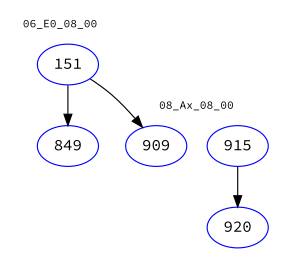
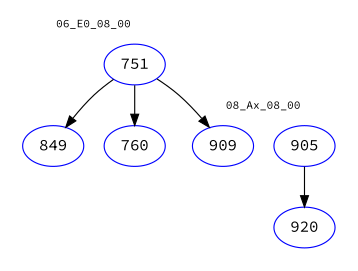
node "151": label "151" -> "751"
node "760": added
node "915": label "915" -> "905"
